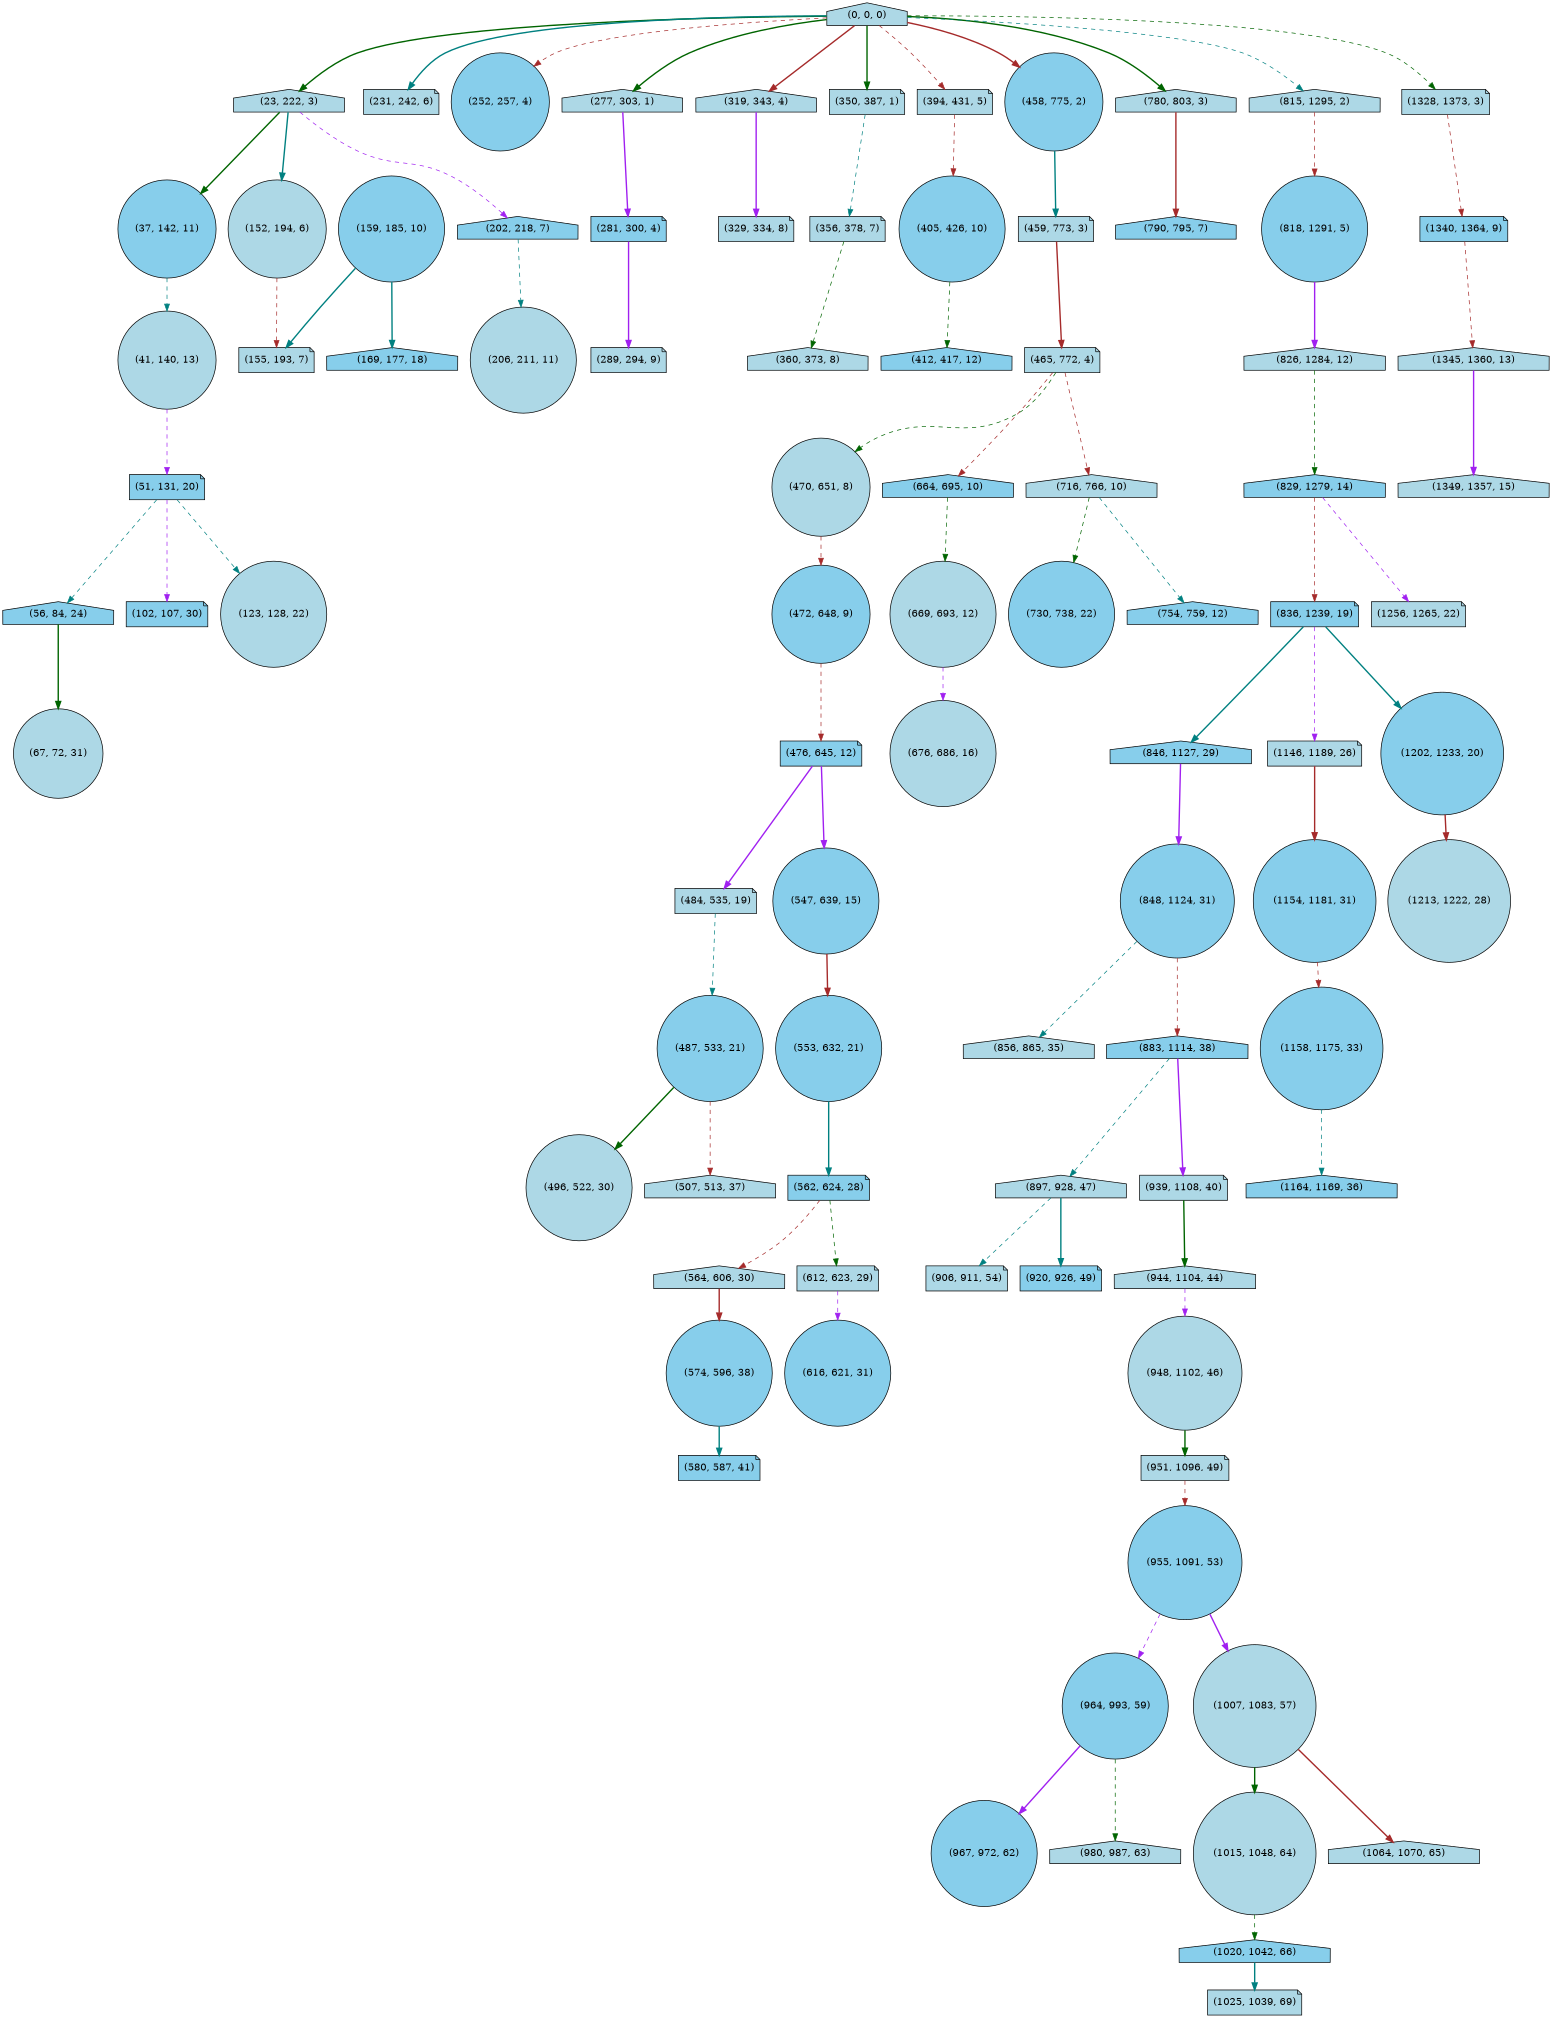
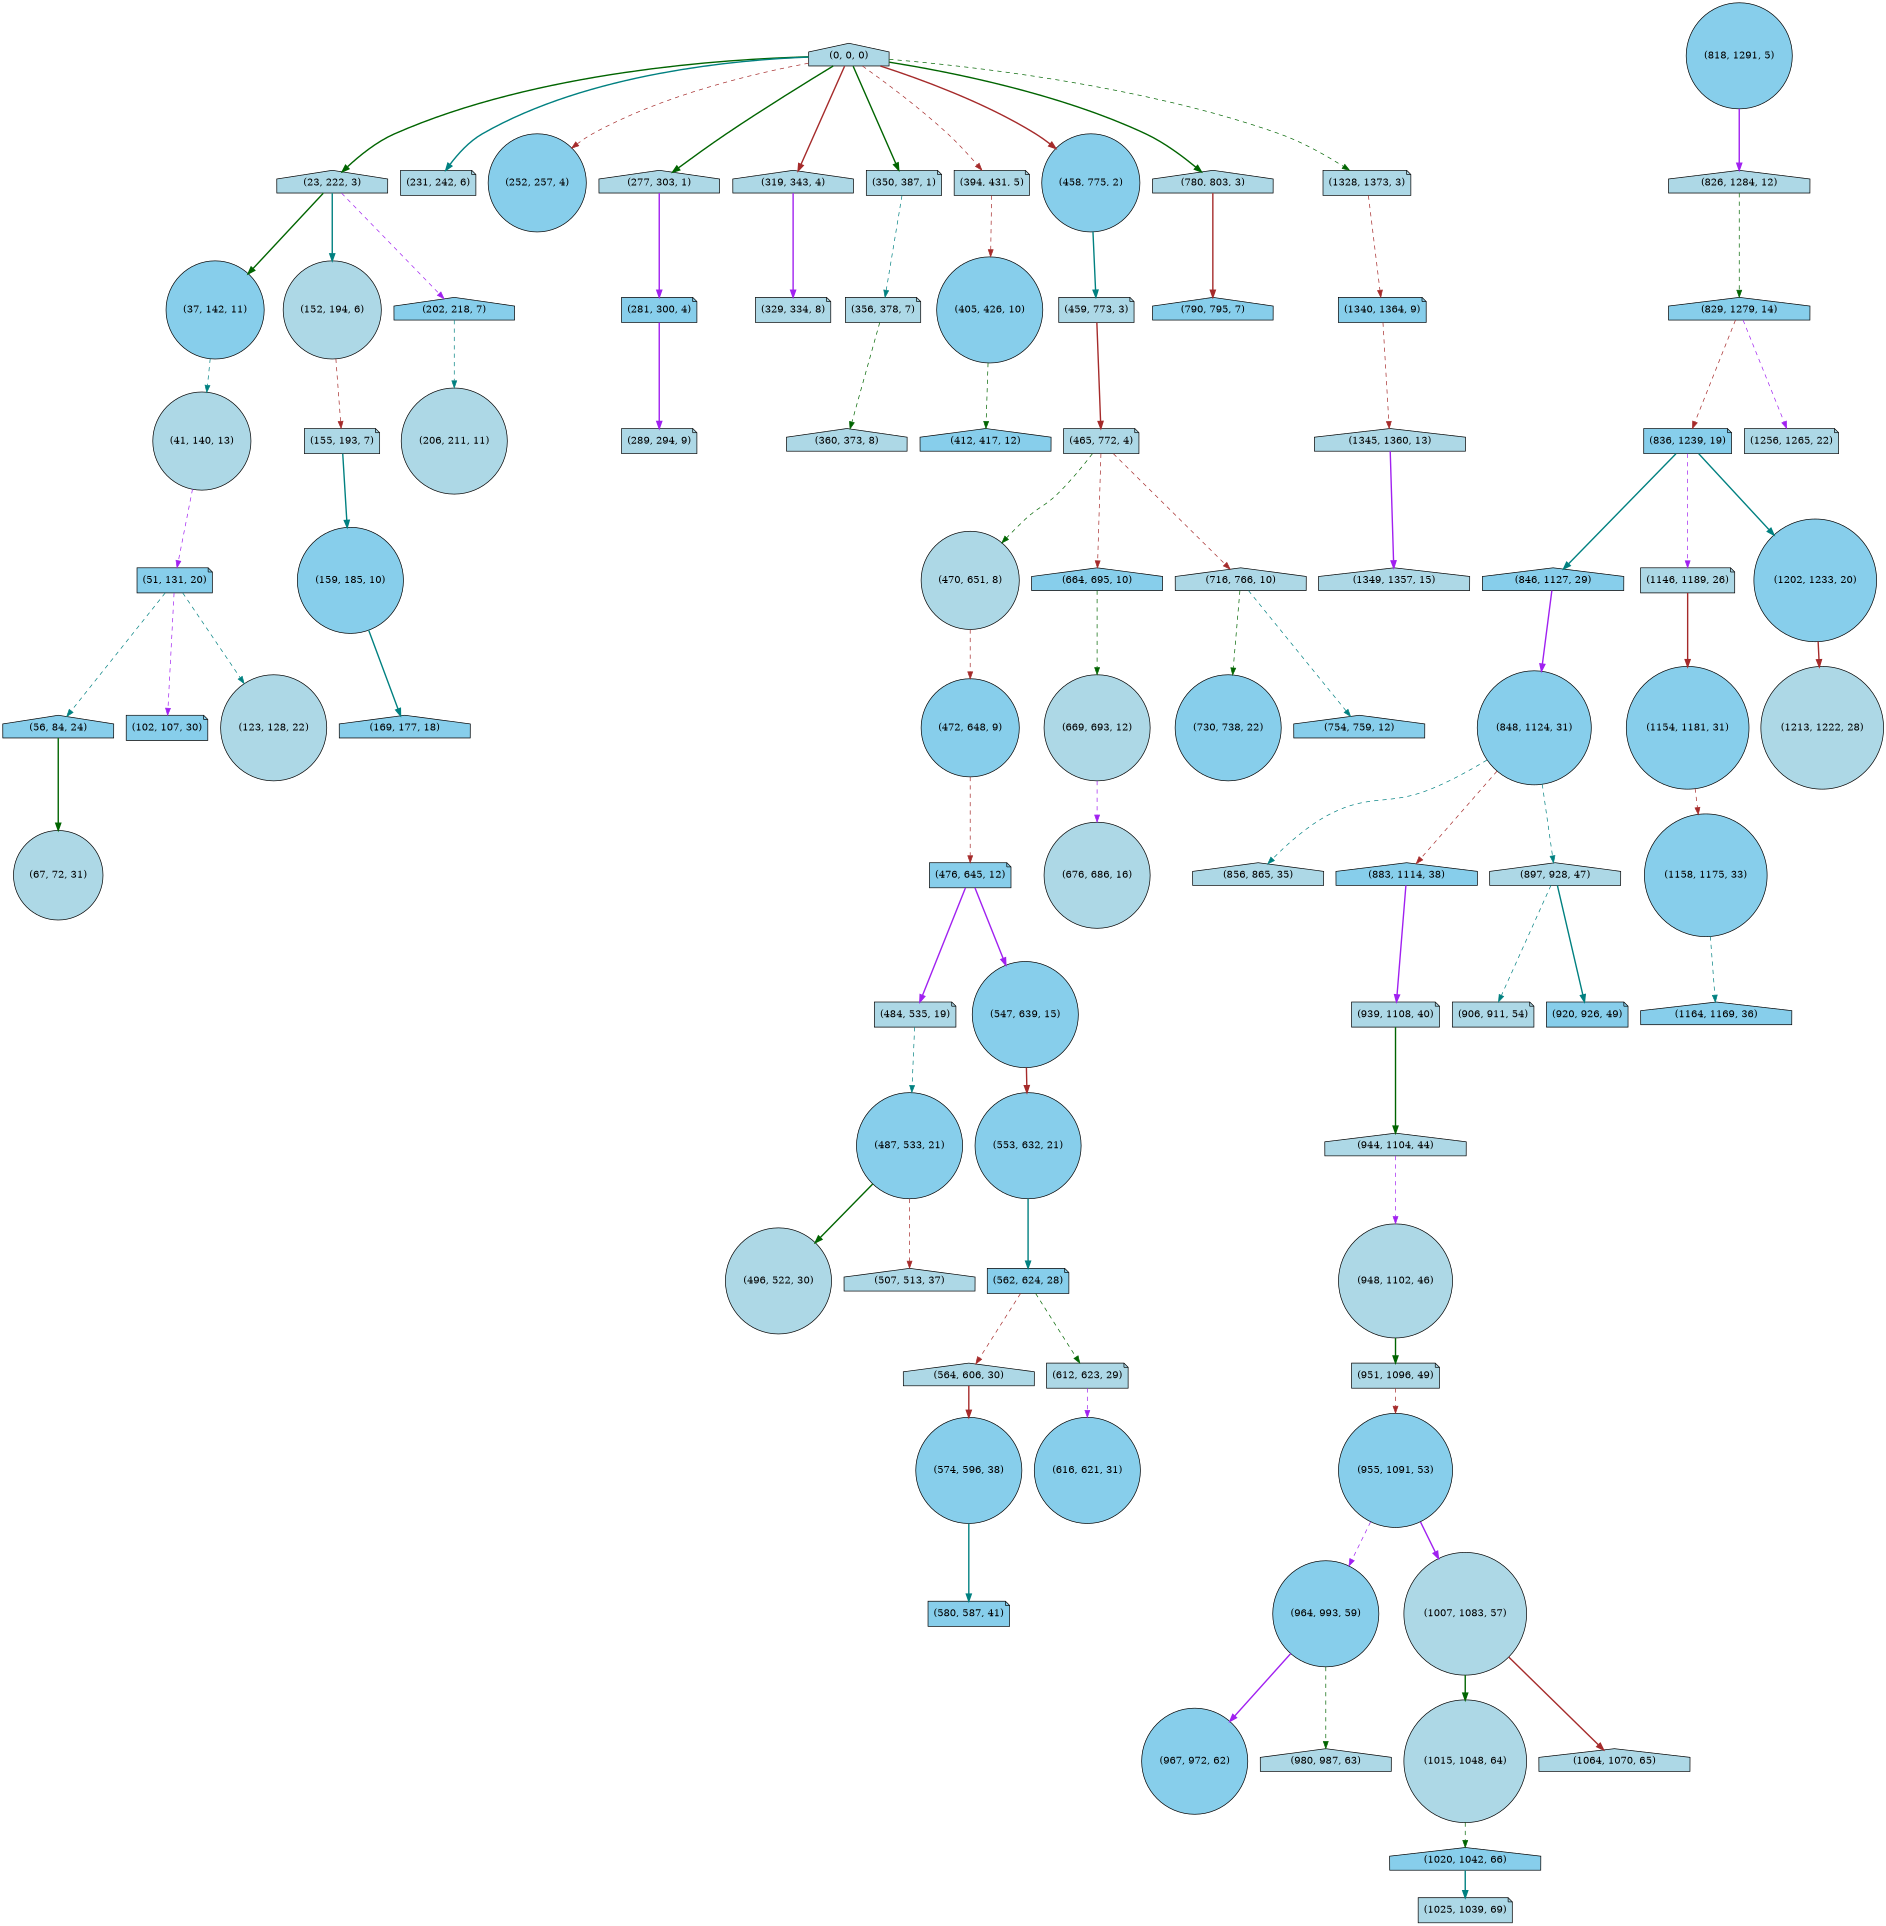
node "(815, 1295, 2)": removed
edge "(159, 185, 10)" -> "(155, 193, 7)": reversed
edge "(883, 1114, 38)" -> "(897, 928, 47)": now "(848, 1124, 31)" -> "(897, 928, 47)"
